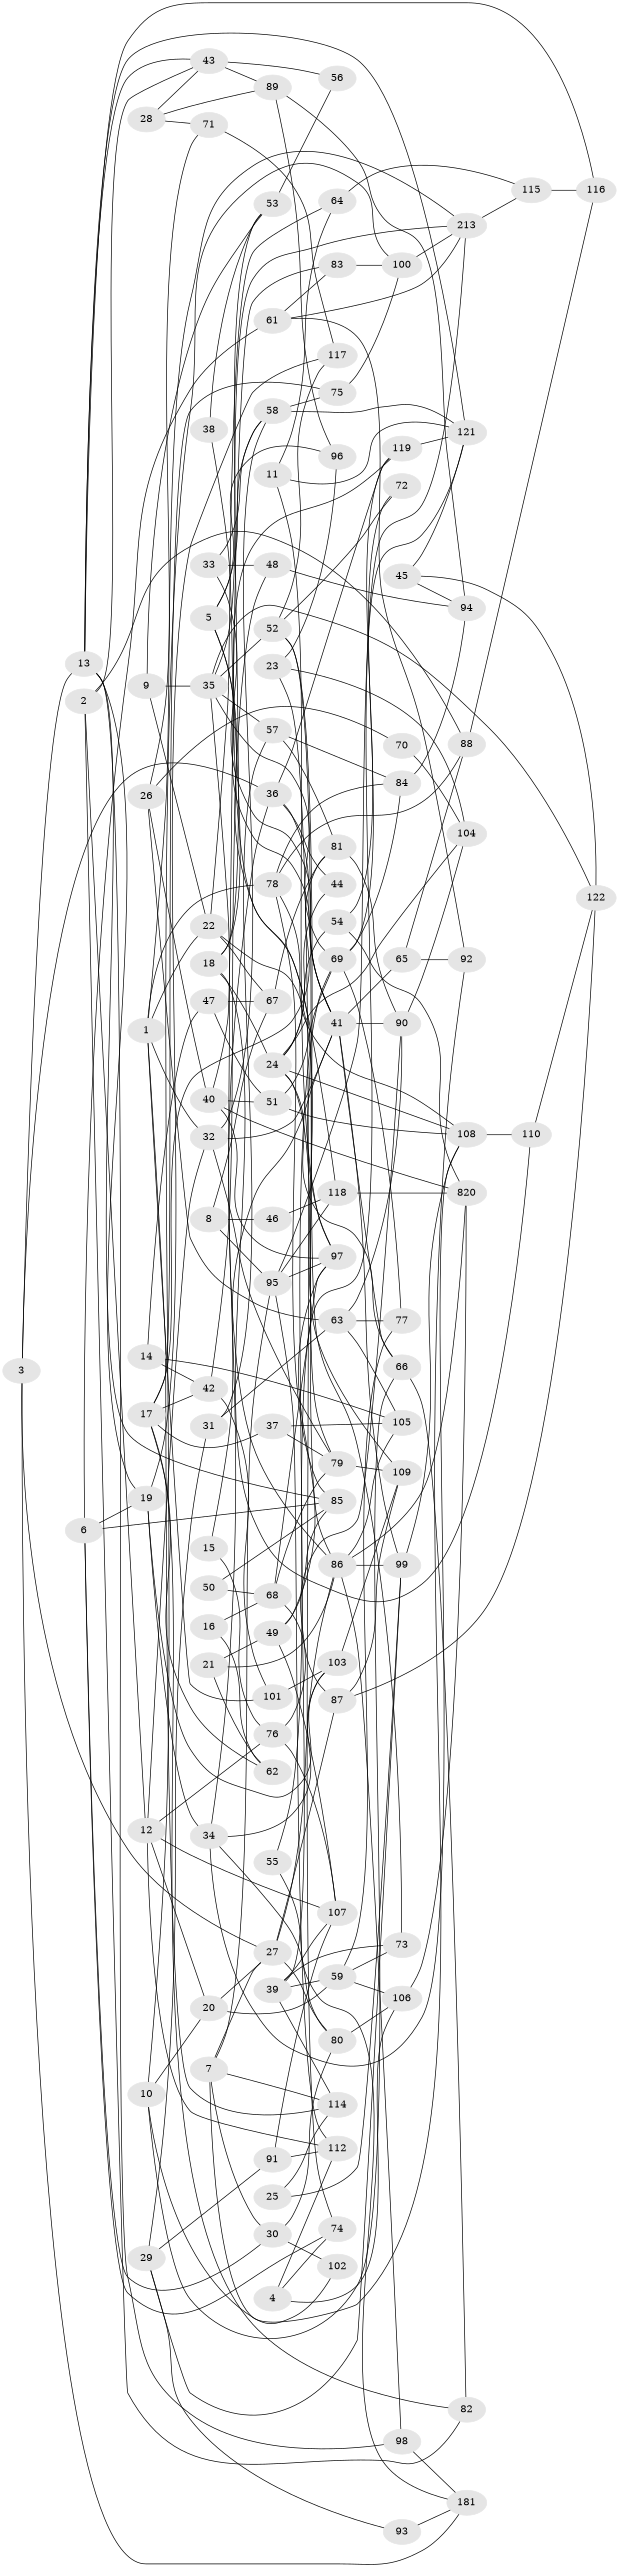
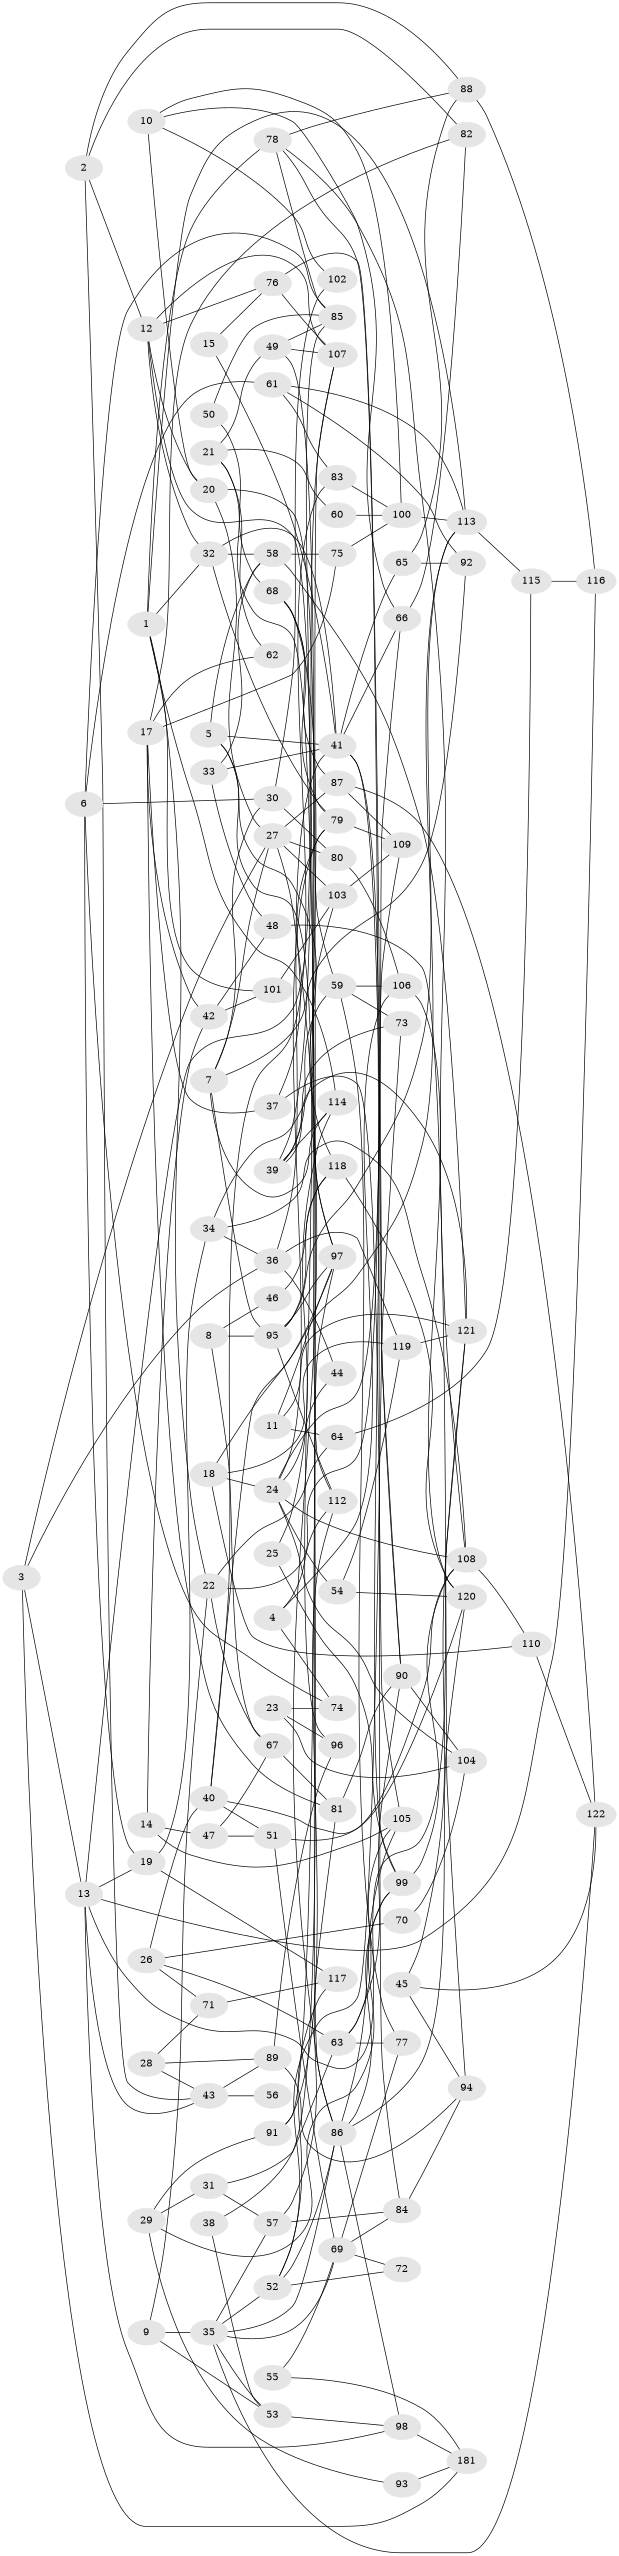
edge "56" -- "53": now "98" -- "53"
node "213": label "213" -> "113"
node "60": added
node "820": label "820" -> "120"
node "16": removed
edge "19" -- "103": now "27" -- "103"
edge "34" -- "80": removed
